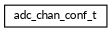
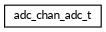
node "adc_chan_conf_t": label "adc_chan_conf_t" -> "adc_chan_adc_t"
